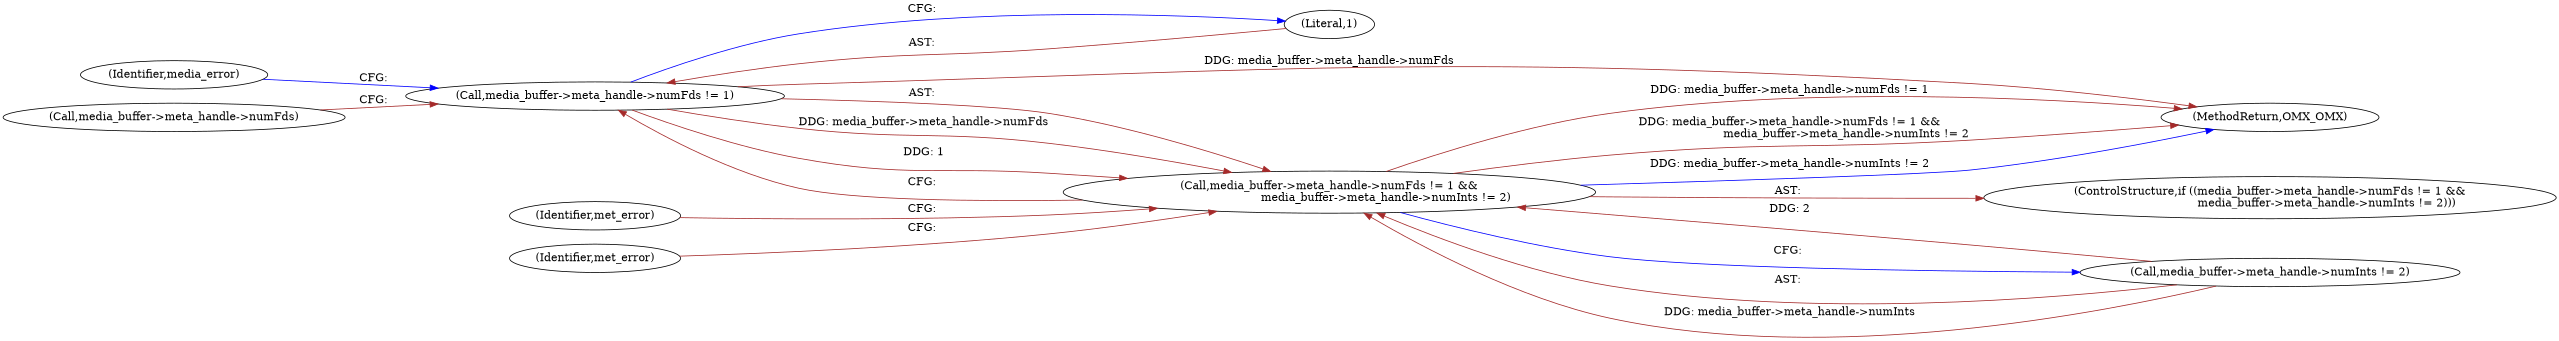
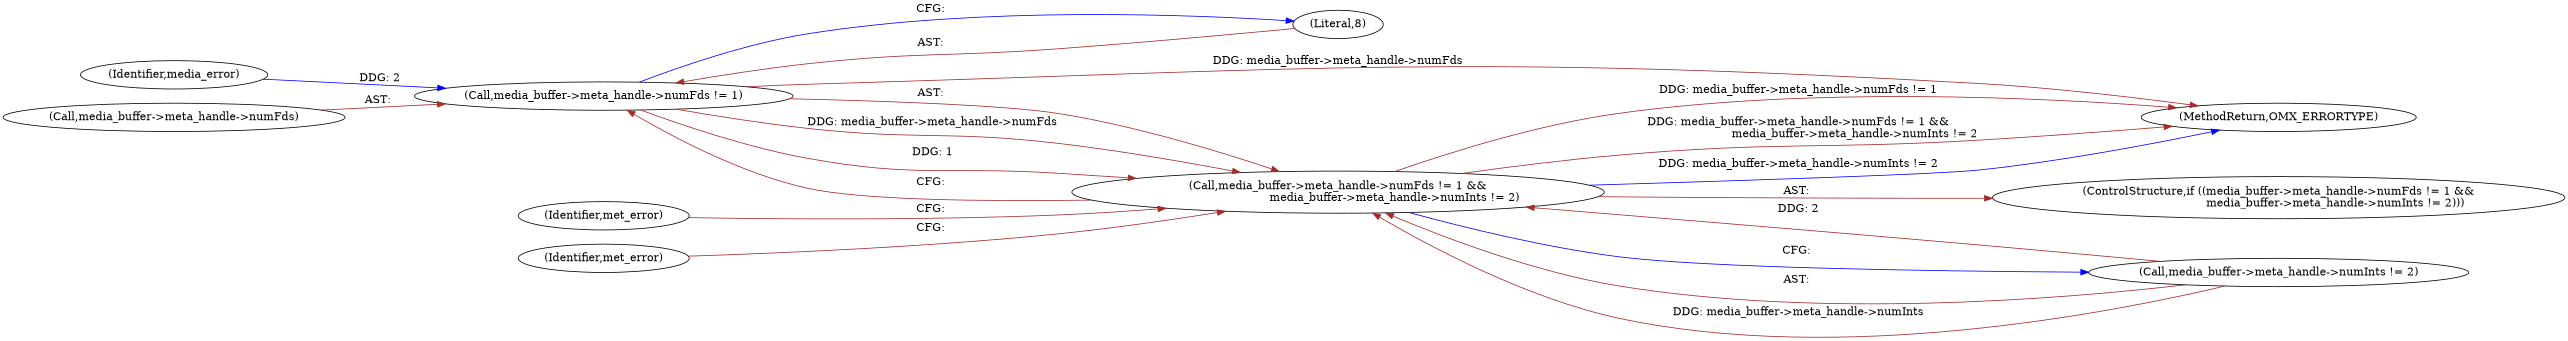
node "(Literal,1)": label "(Literal,1)" -> "(Literal,8)"
edge "(Identifier,media_error)" -> "(Call,media_buffer->meta_handle->numFds != 1)": label "CFG: " -> "DDG: 2"
edge "(Call,media_buffer->meta_handle->numFds)" -> "(Call,media_buffer->meta_handle->numFds != 1)": label "CFG: " -> "AST: "
node "(MethodReturn,OMX_OMX)": label "(MethodReturn,OMX_OMX)" -> "(MethodReturn,OMX_ERRORTYPE)"
